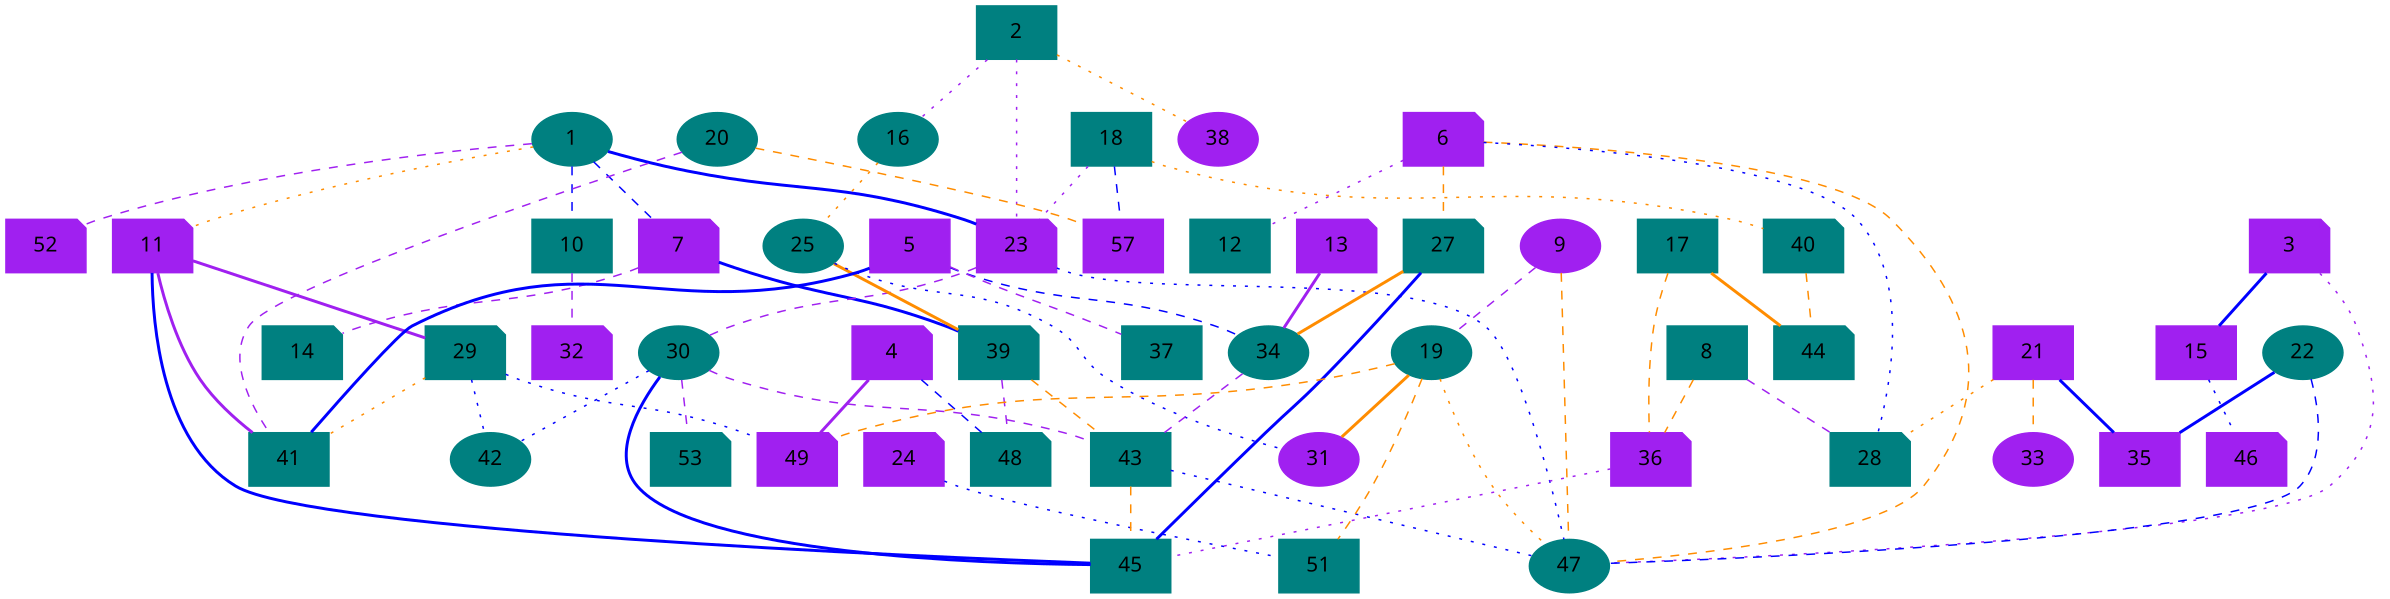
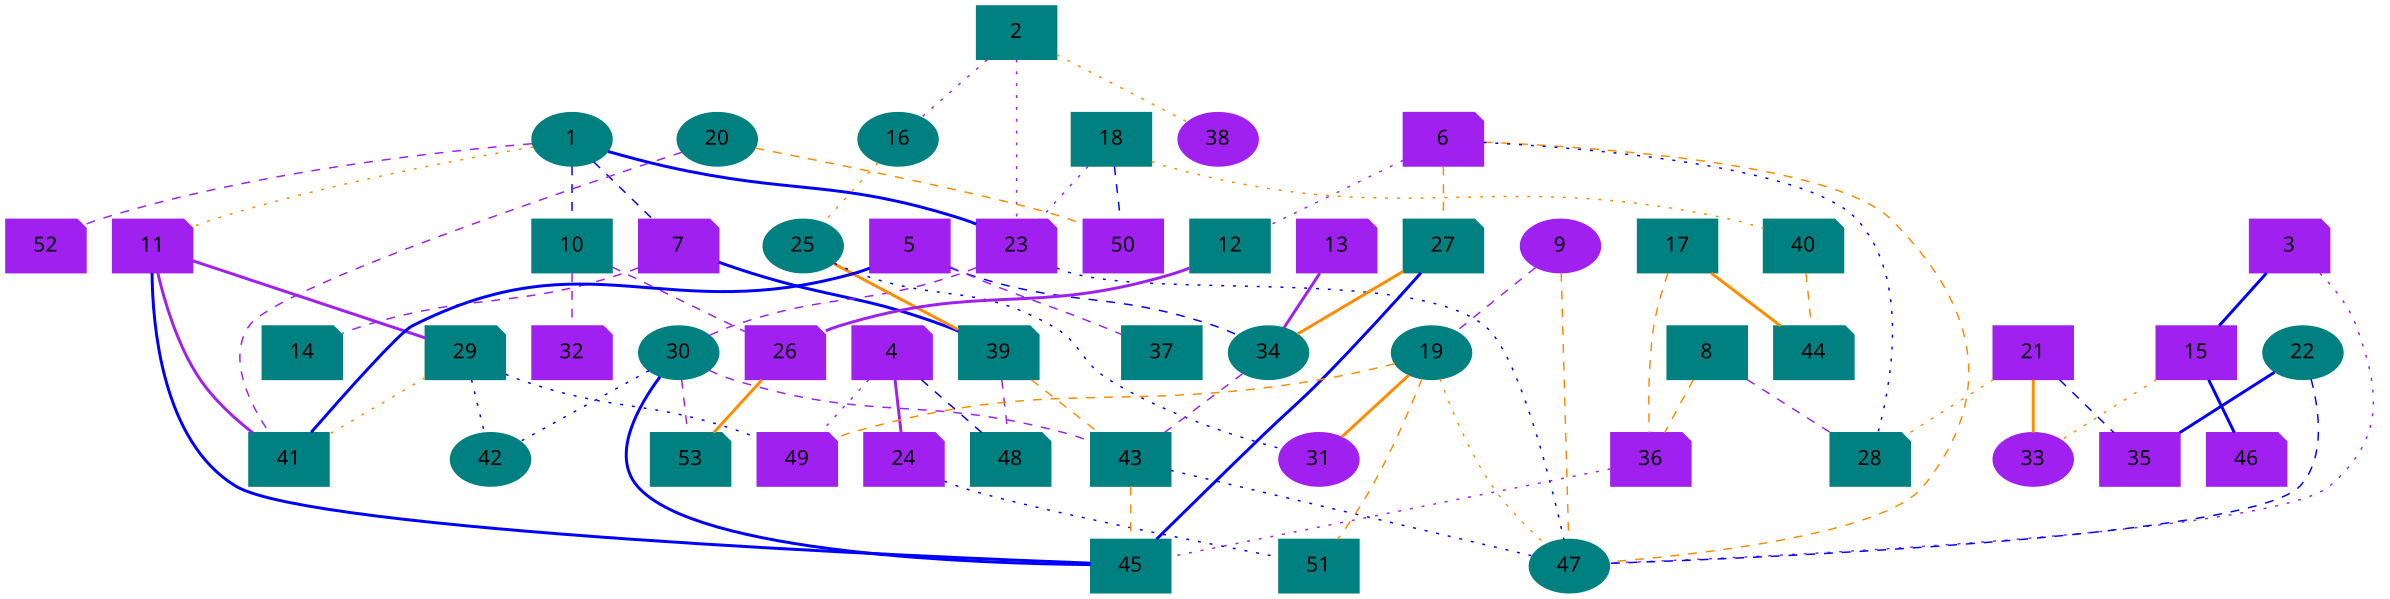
node "57": label "57" -> "50"
node "26": added
edge "4" -- "24": added
edge "21" -- "33": style dashed -> bold
edge "21" -- "35": style bold -> dashed
edge "15" -- "33": added
edge "4" -- "49": style bold -> dotted
edge "15" -- "46": style dotted -> bold
